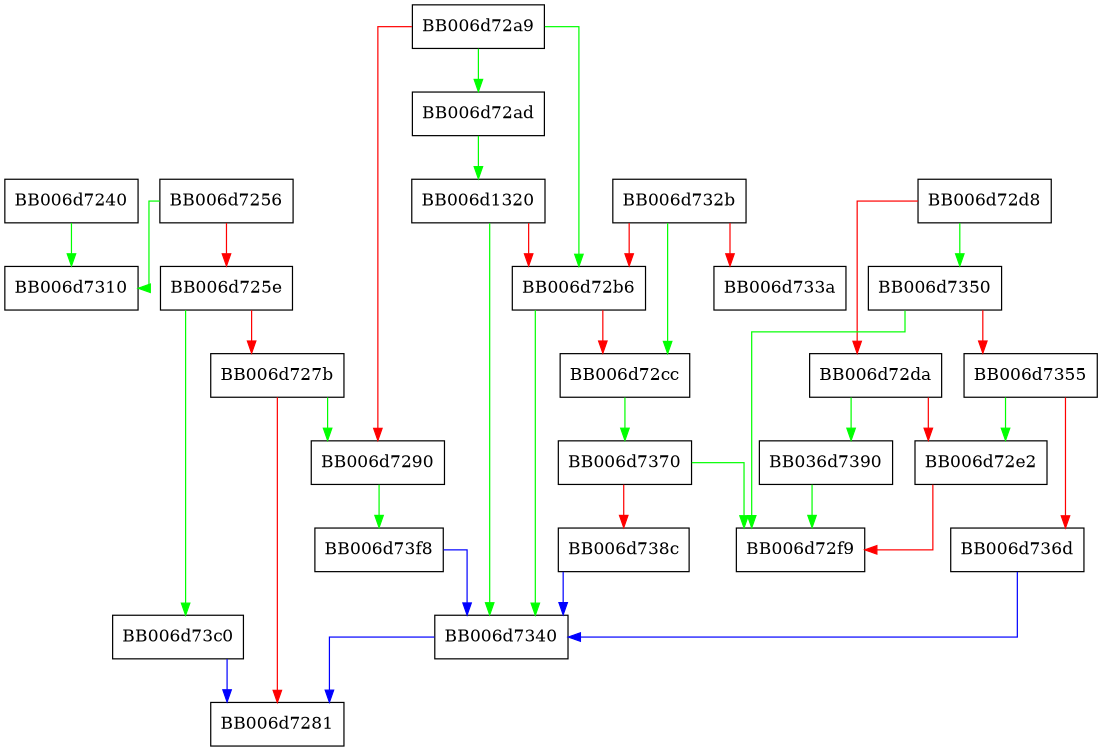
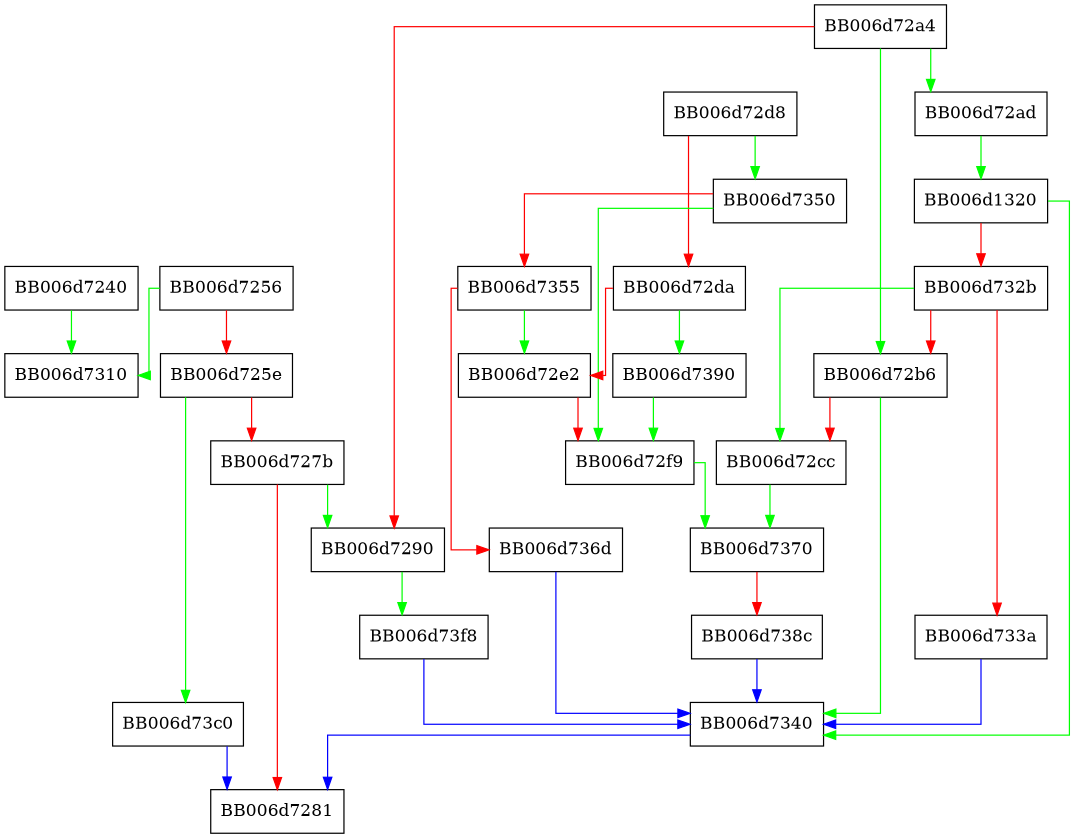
node "BB006d72a9": label "BB006d72a9" -> "BB006d72a4"
edge "BB006d1320" -> "BB006d72b6": now "BB006d1320" -> "BB006d732b"
edge "BB006d7370" -> "BB006d72f9": reversed
node "BB036d7390": label "BB036d7390" -> "BB006d7390"
edge "BB006d733a" -> "BB006d7340": added
